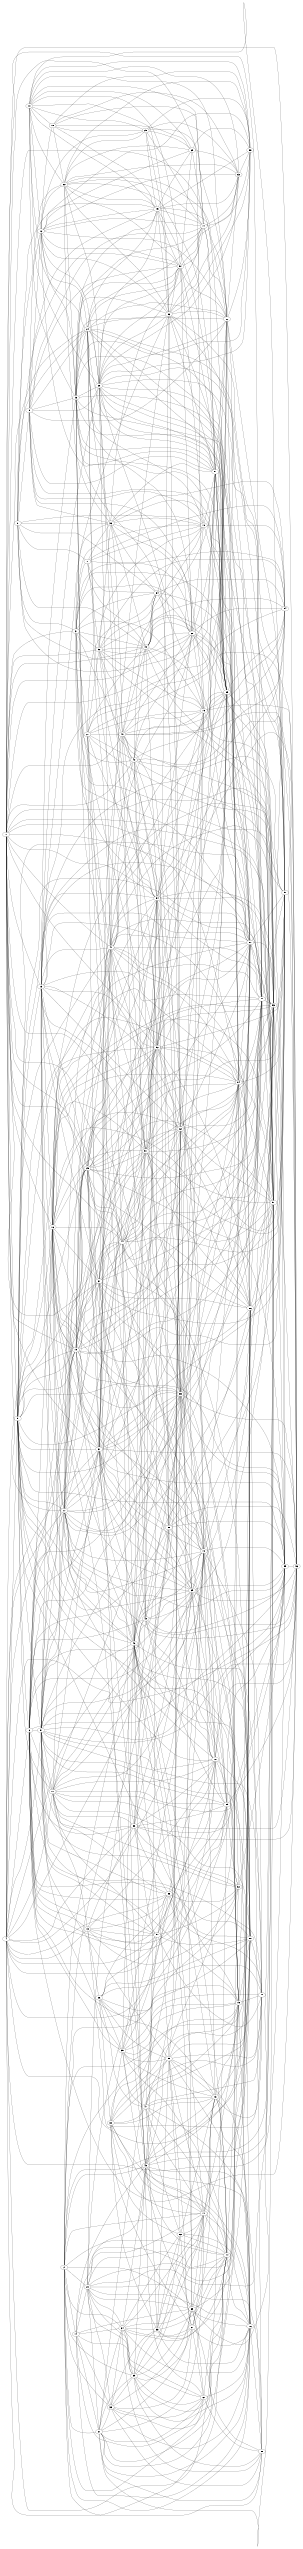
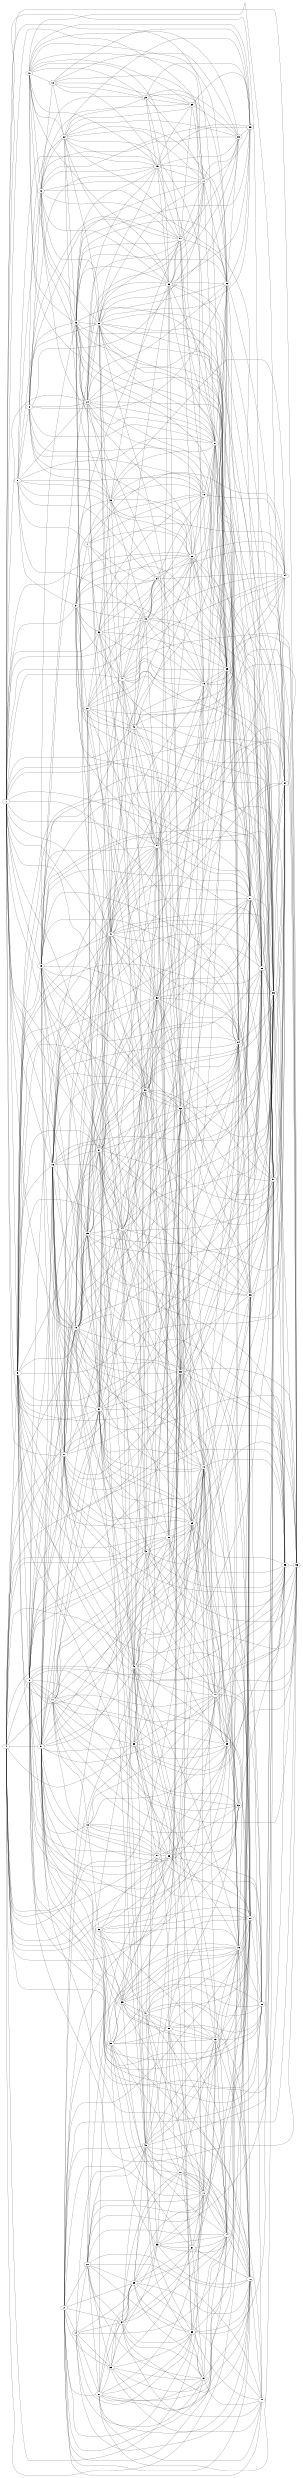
edge "93" -- "5": added
edge "26" -- "55": removed
edge "13" -- "88": now "4" -- "88"
